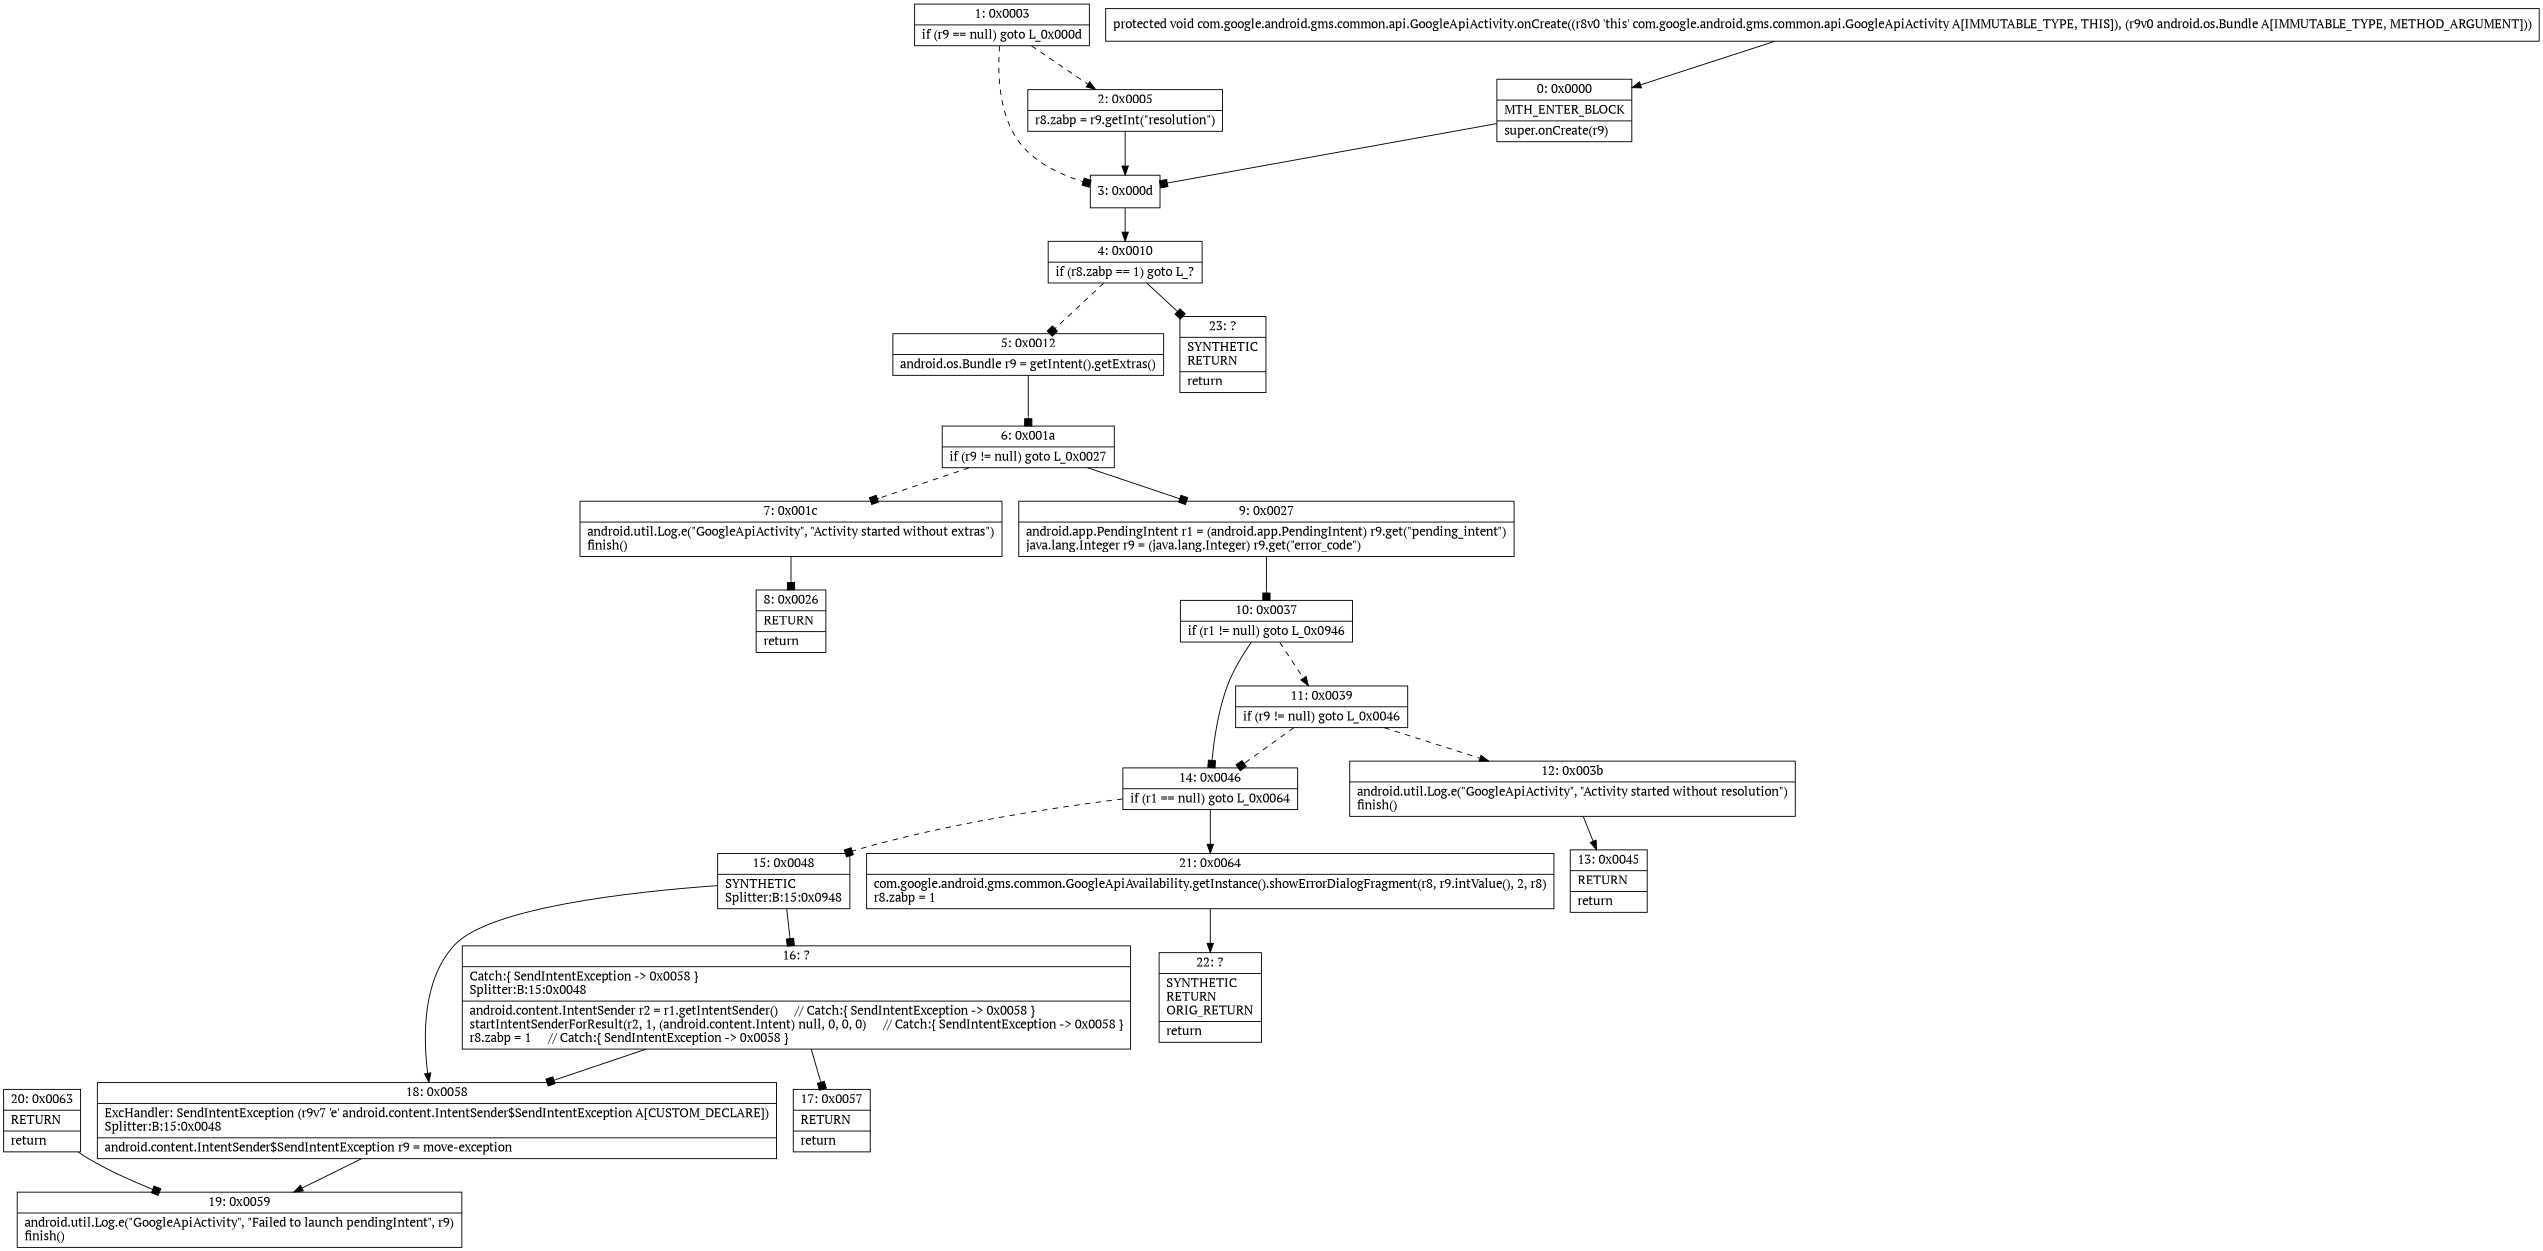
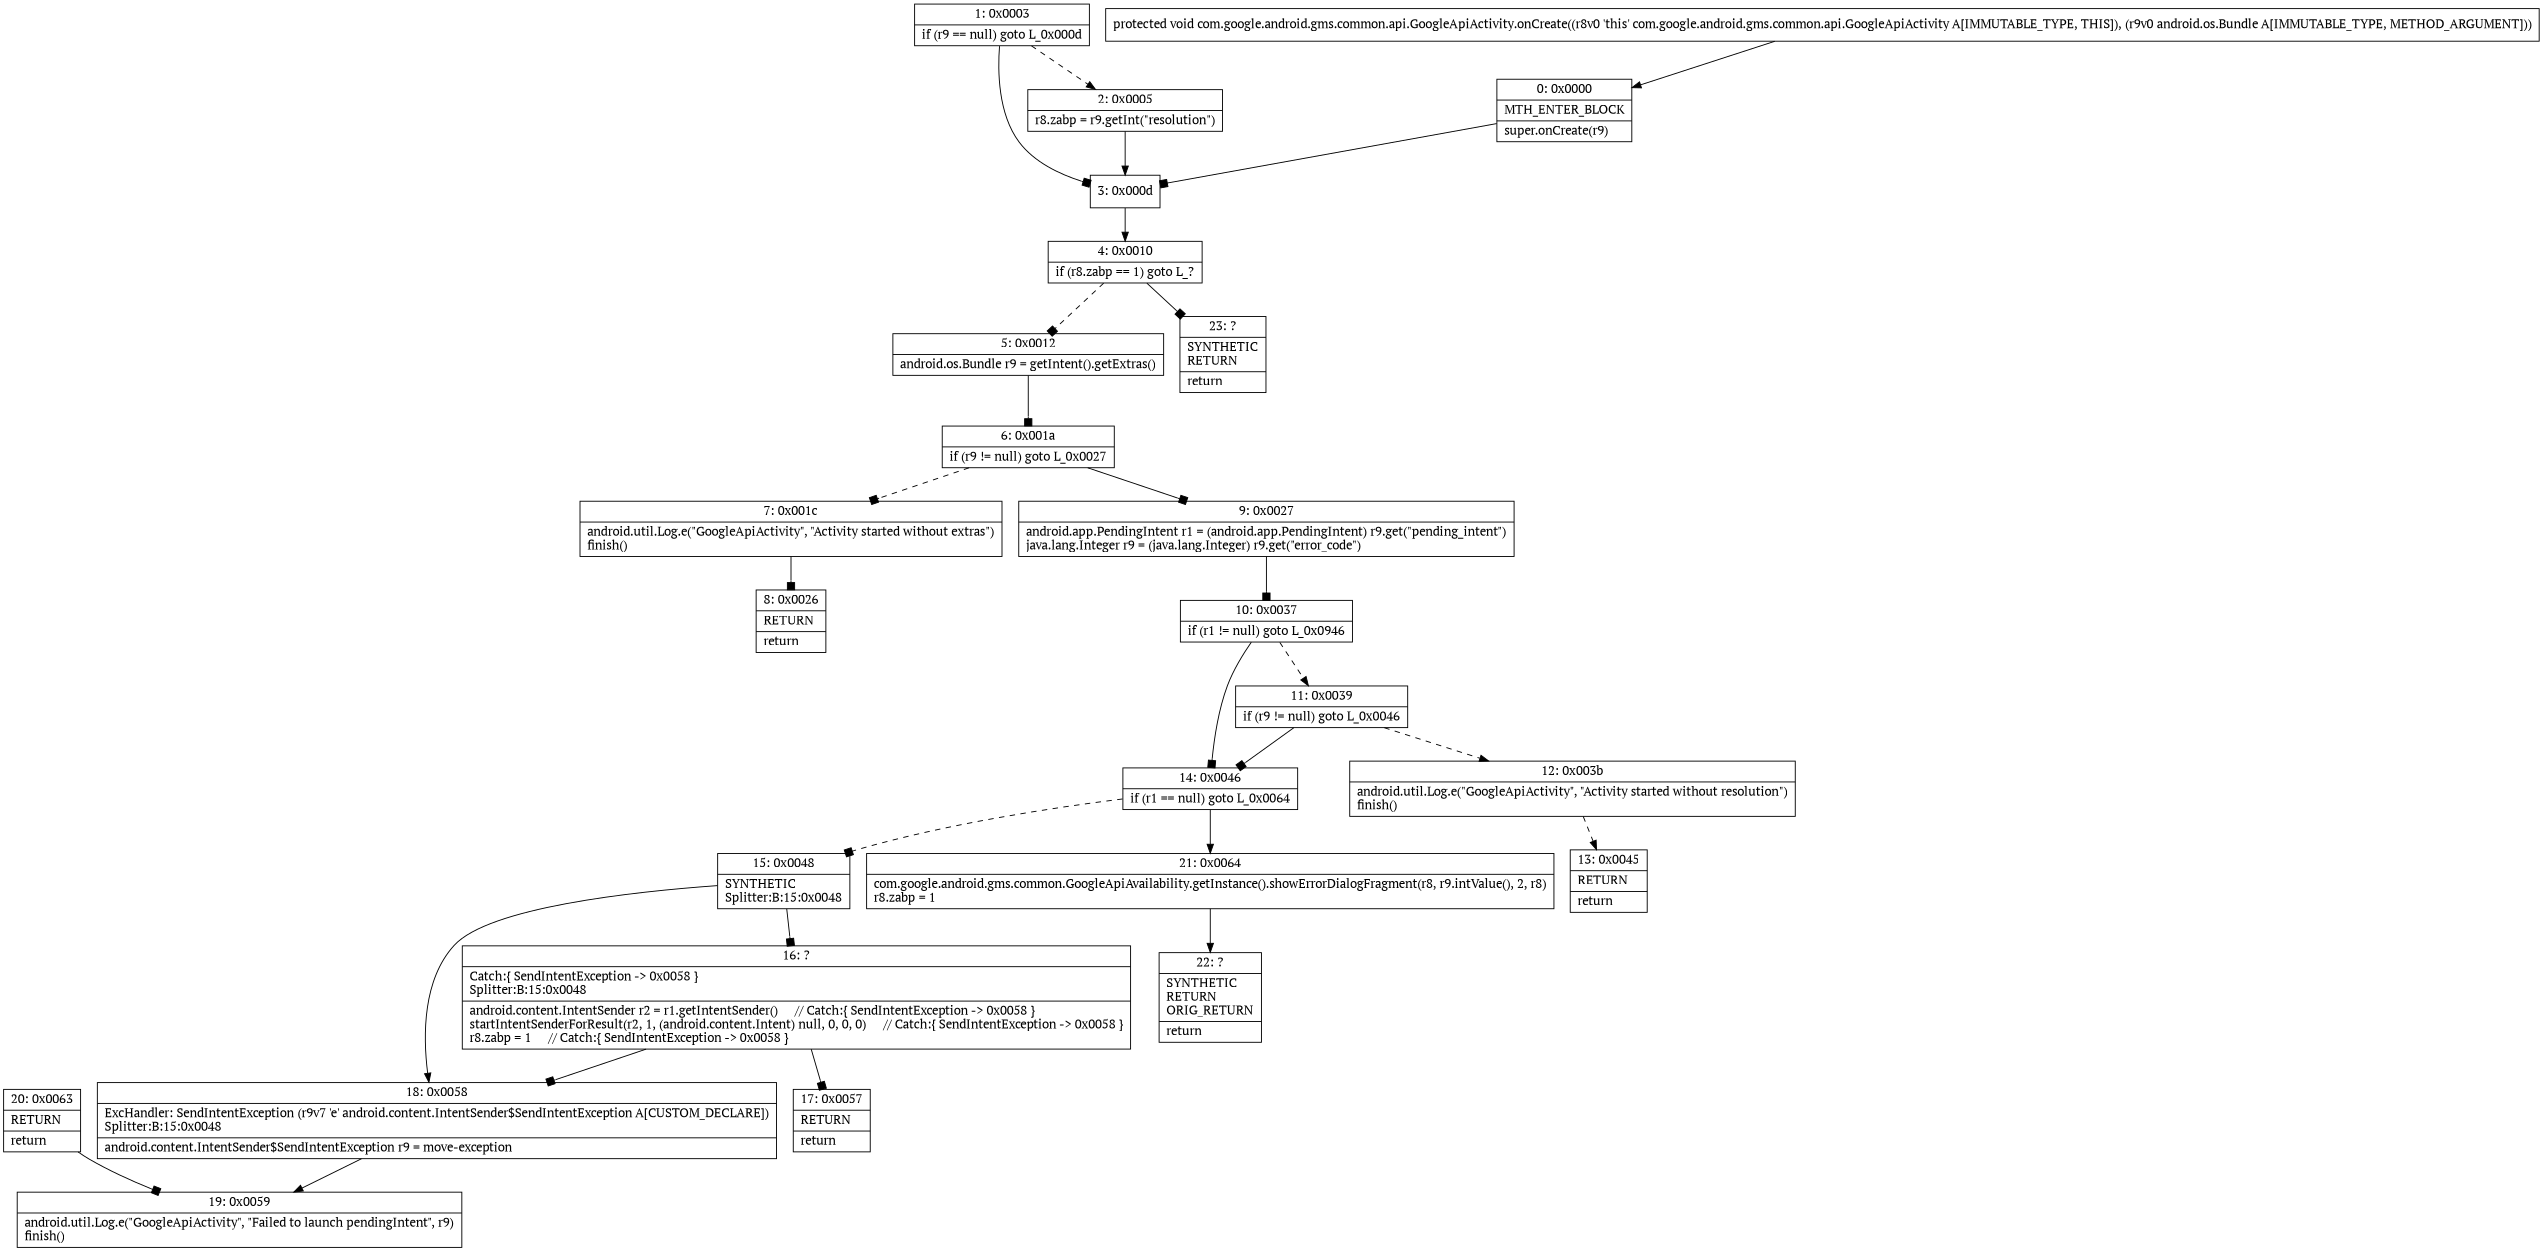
edge "1: 0x0003" -> "3: 0x000d": style dashed -> solid
edge "11: 0x0039" -> "14: 0x0046": style dashed -> solid
edge "12: 0x003b" -> "13: 0x0045": style solid -> dashed
node "15: 0x0048": text "Splitter:B:15:0x0948" -> "Splitter:B:15:0x0048"
